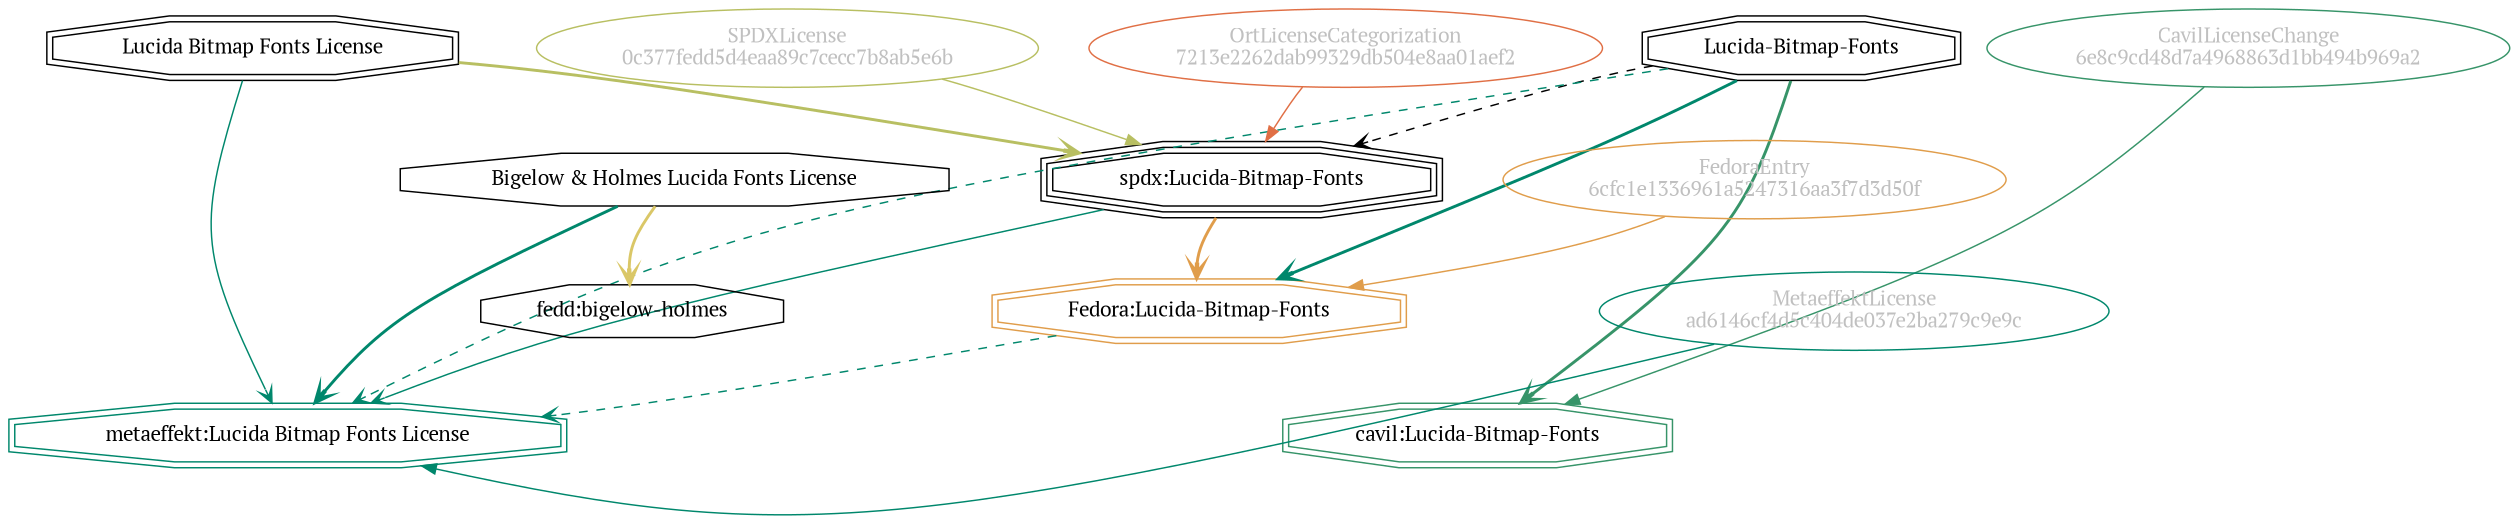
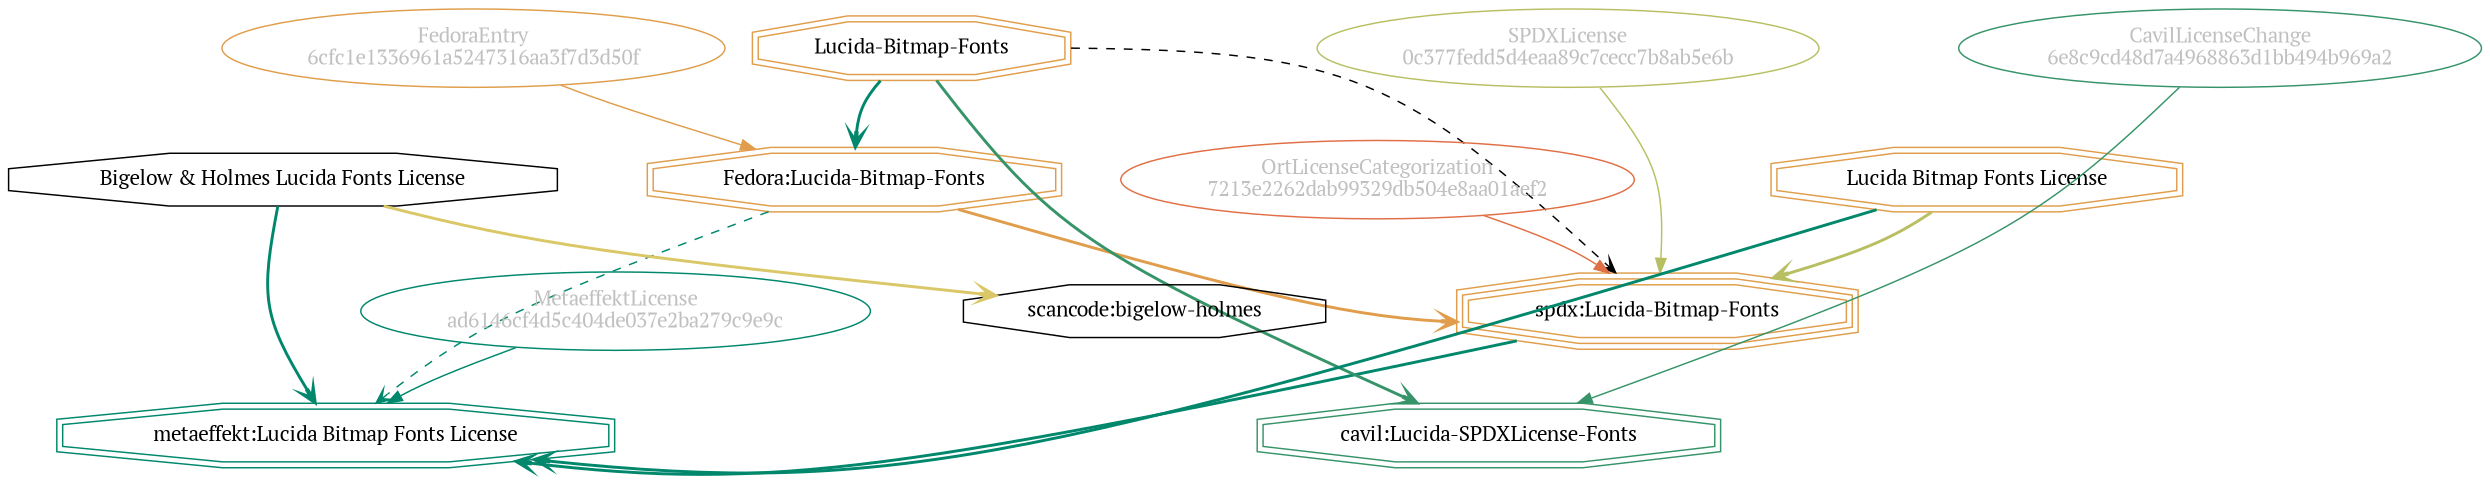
node "Lucida Bitmap Fonts License": color black -> #e09d4b
node "Lucida-Bitmap-Fonts": color black -> #e09d4b
edge "Lucida-Bitmap-Fonts" -> "metaeffekt:Lucida Bitmap Fonts License": removed
node "spdx:Lucida-Bitmap-Fonts": color black -> #e09d4b
edge "Lucida Bitmap Fonts License" -> "metaeffekt:Lucida Bitmap Fonts License": style solid -> bold
edge "spdx:Lucida-Bitmap-Fonts" -> "Fedora:Lucida-Bitmap-Fonts": reversed
edge "spdx:Lucida-Bitmap-Fonts" -> "metaeffekt:Lucida Bitmap Fonts License": style solid -> bold
node "fedd:bigelow-holmes": label "fedd:bigelow-holmes" -> "scancode:bigelow-holmes"
node "cavil:Lucida-Bitmap-Fonts": label "cavil:Lucida-Bitmap-Fonts" -> "cavil:Lucida-SPDXLicense-Fonts"
